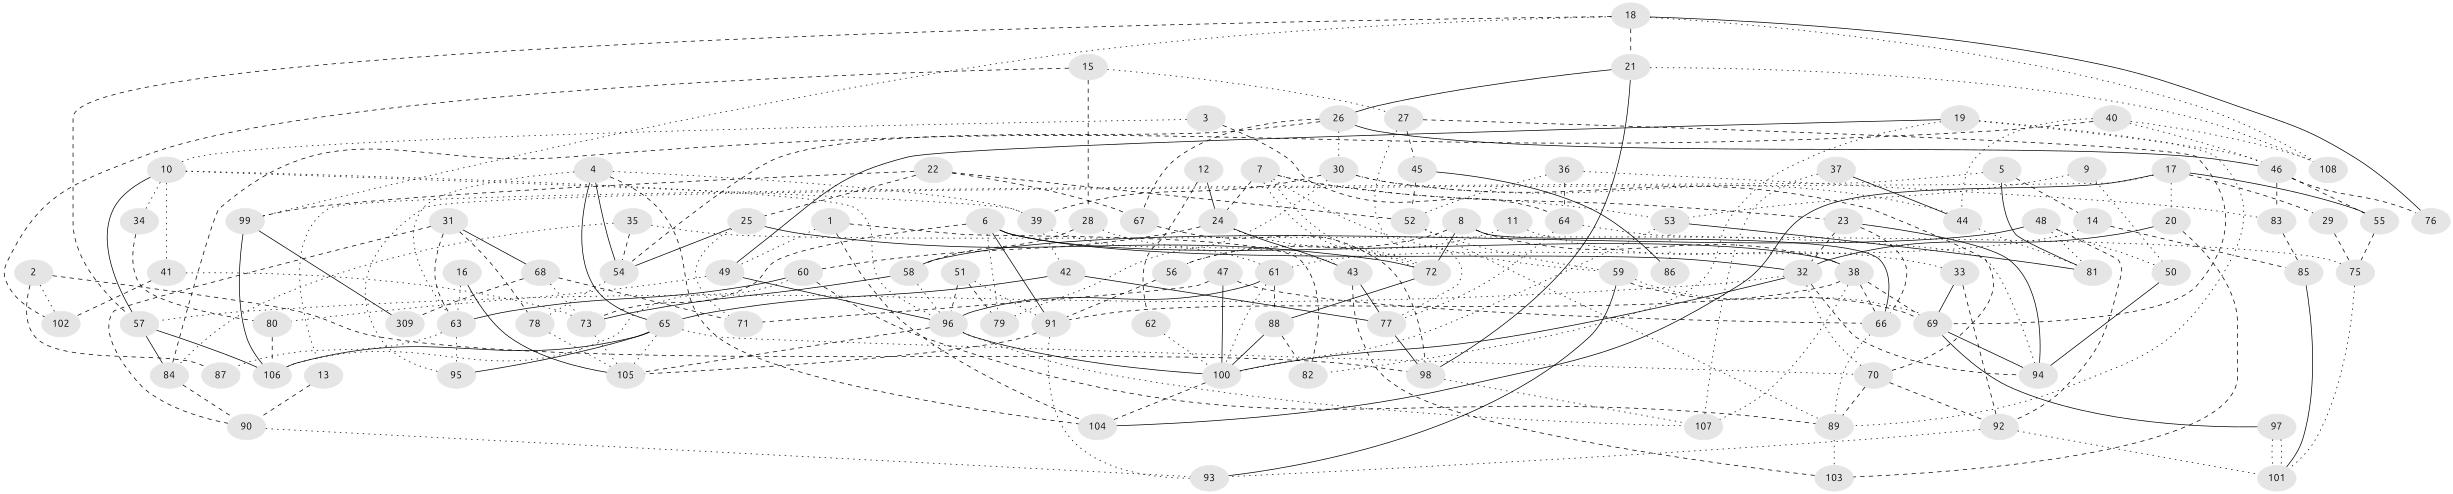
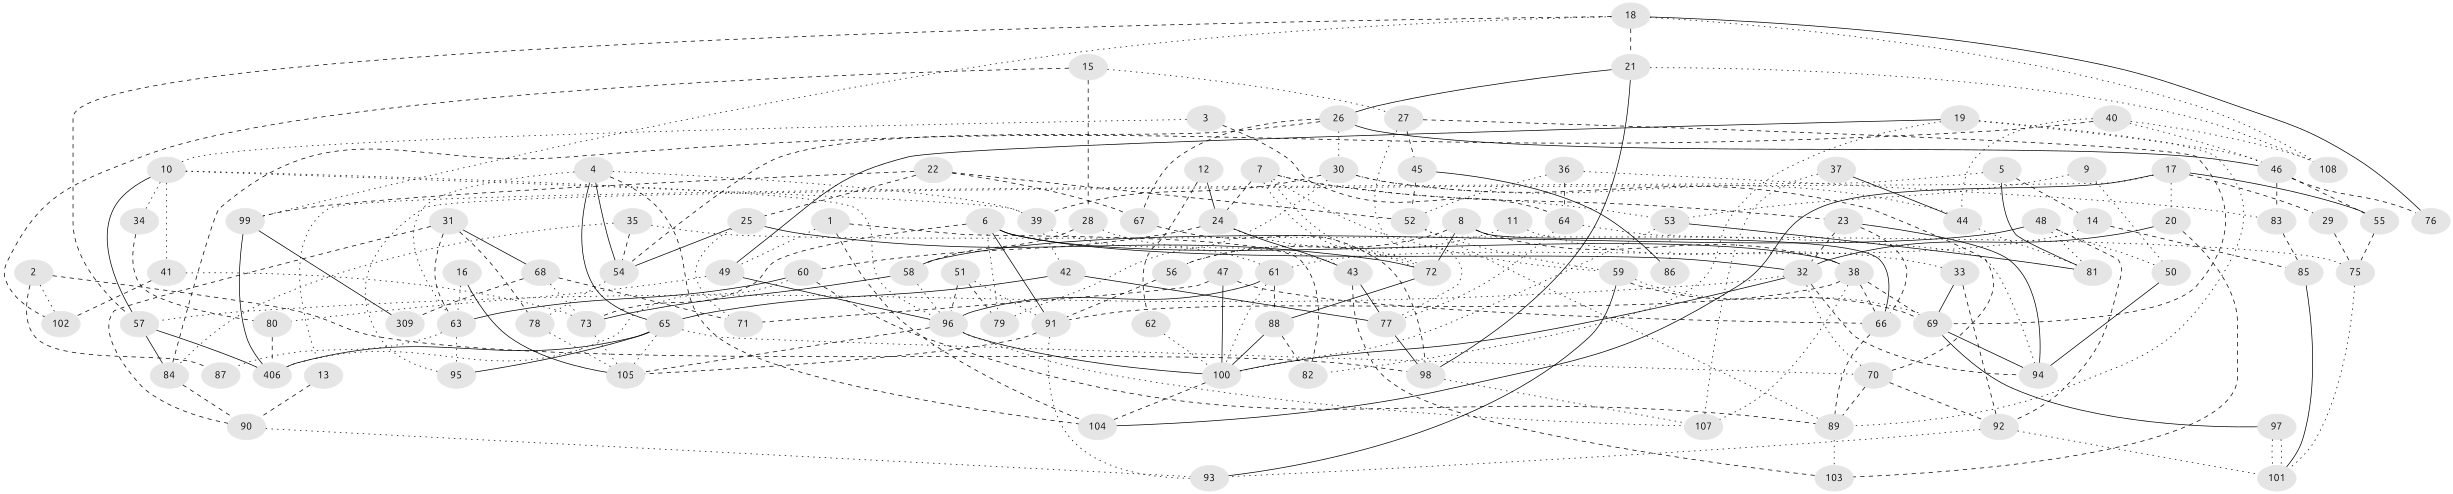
edge "66" -- "89": style dotted -> dashed
node "106": label "106" -> "406"
